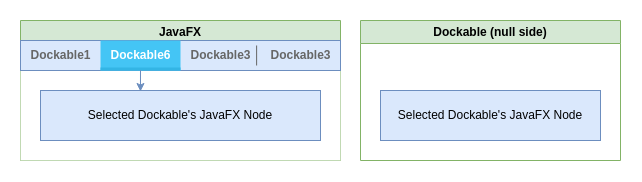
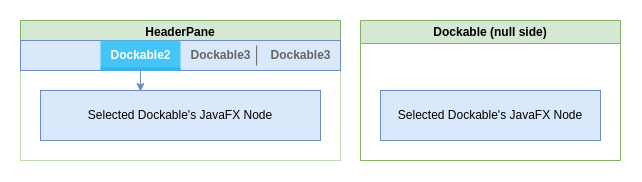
node "JavaFX": label "JavaFX" -> "HeaderPane"
node "Dockable1": removed
node "Dockable6": label "Dockable6" -> "Dockable2"
